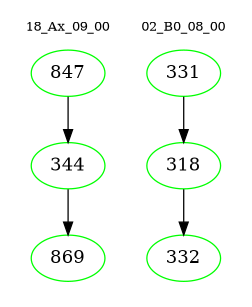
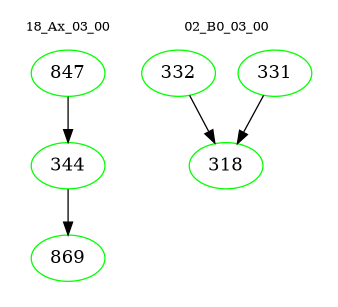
cluster "18_Ax_09_00": label "18_Ax_09_00" -> "18_Ax_03_00"
cluster "02_B0_08_00": label "02_B0_08_00" -> "02_B0_03_00"
edge "318" -> "332": reversed
